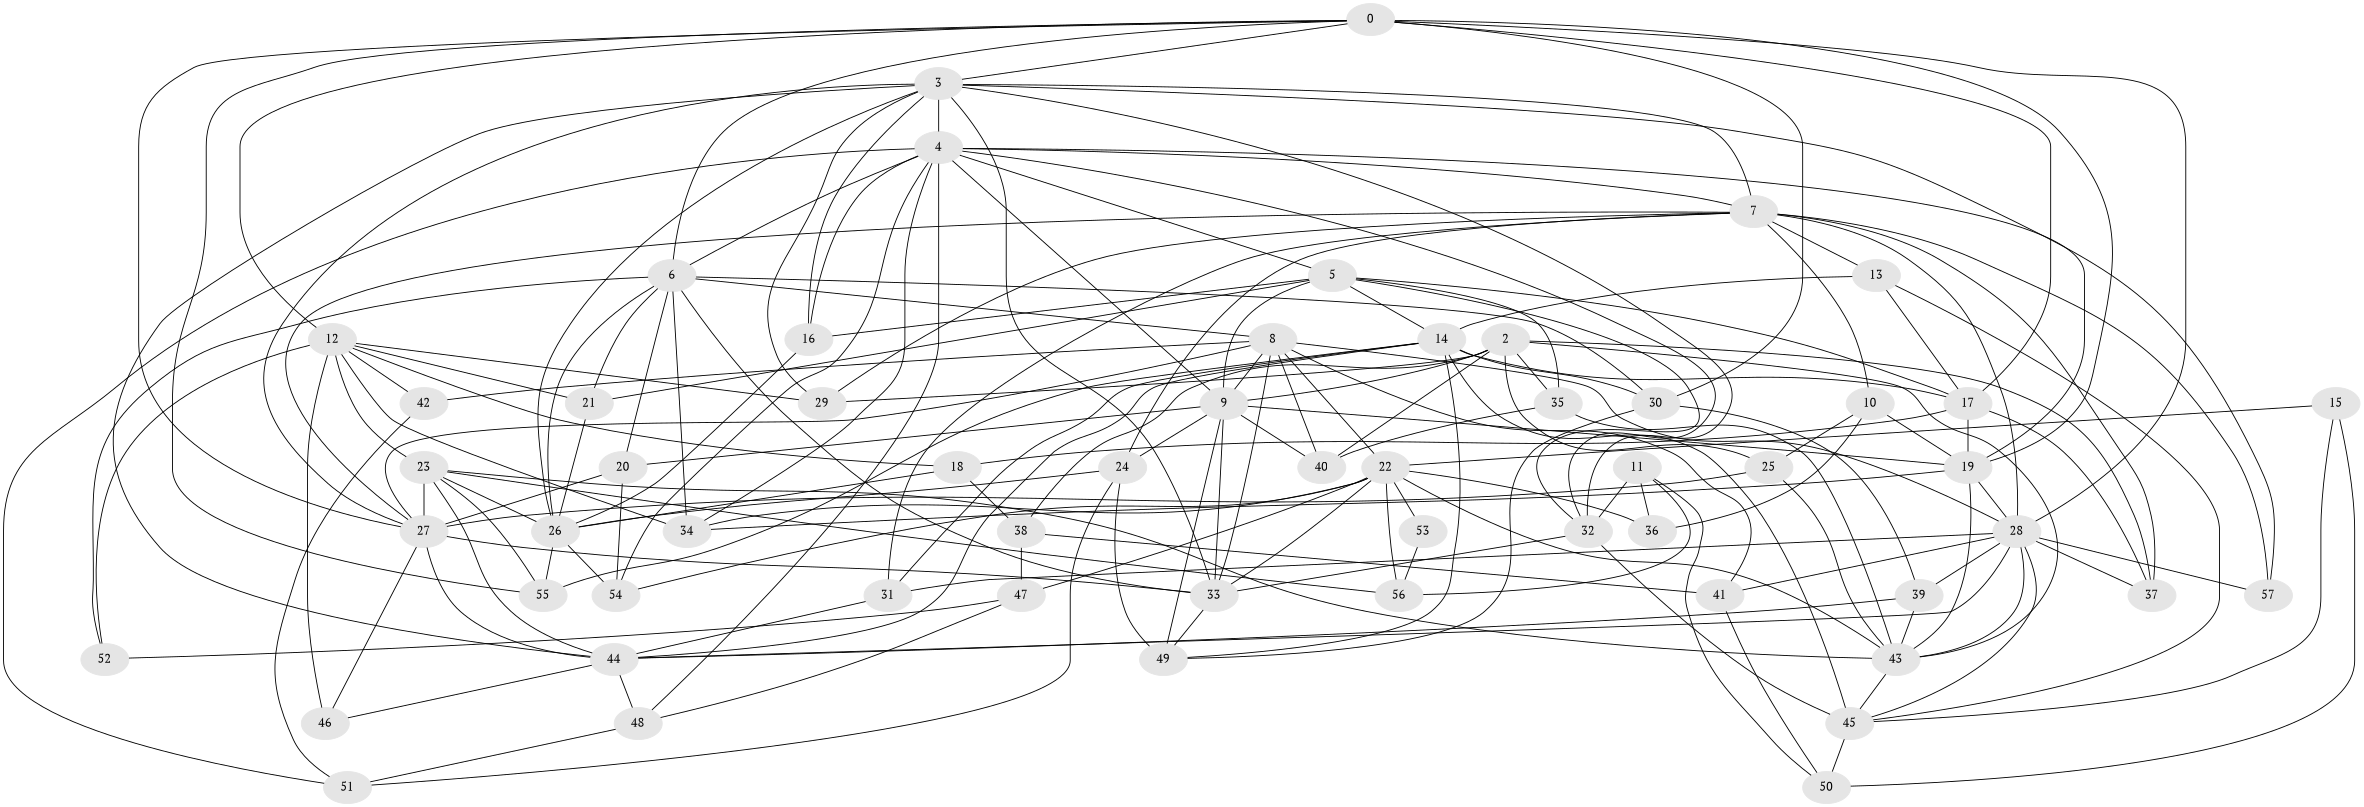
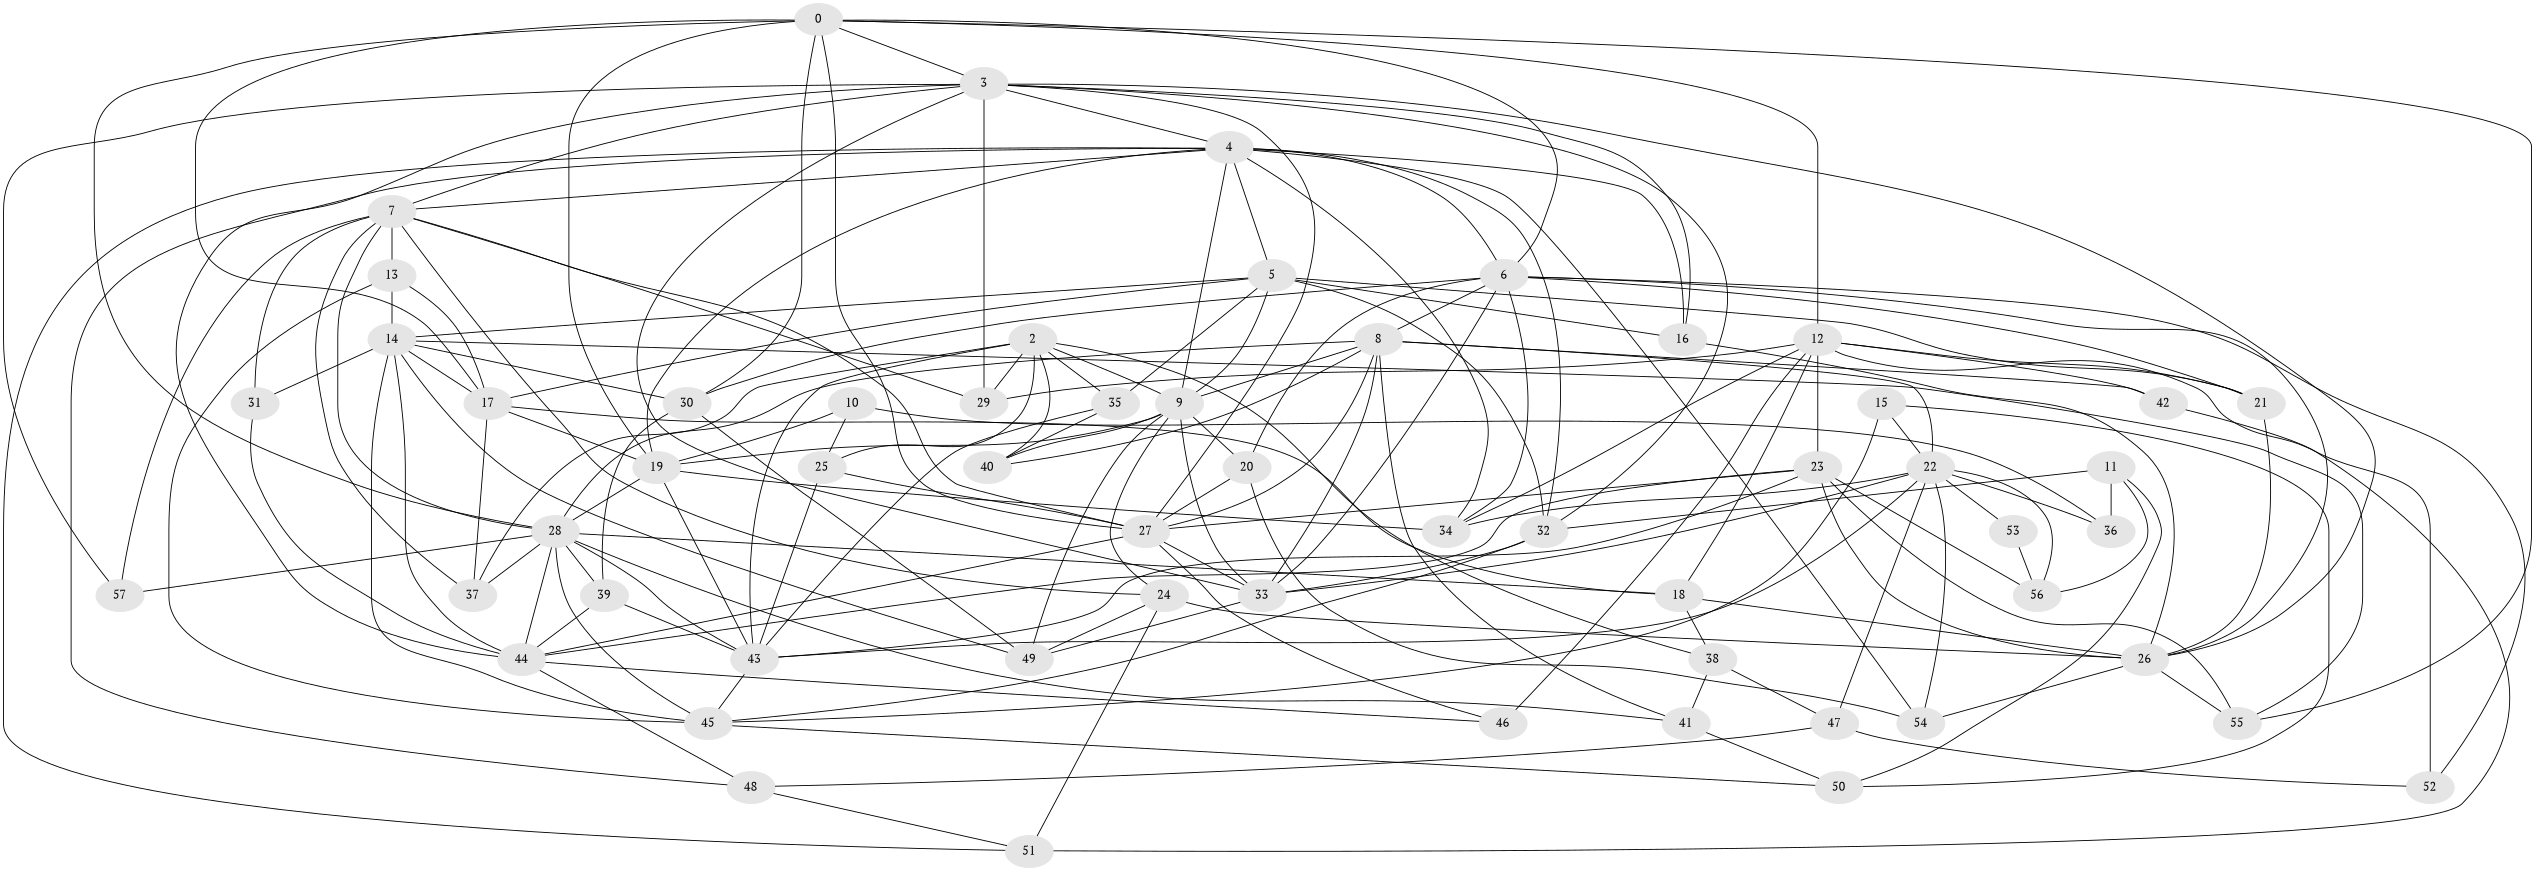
edge "7" -- "10": removed
edge "28" -- "31": now "28" -- "18"
